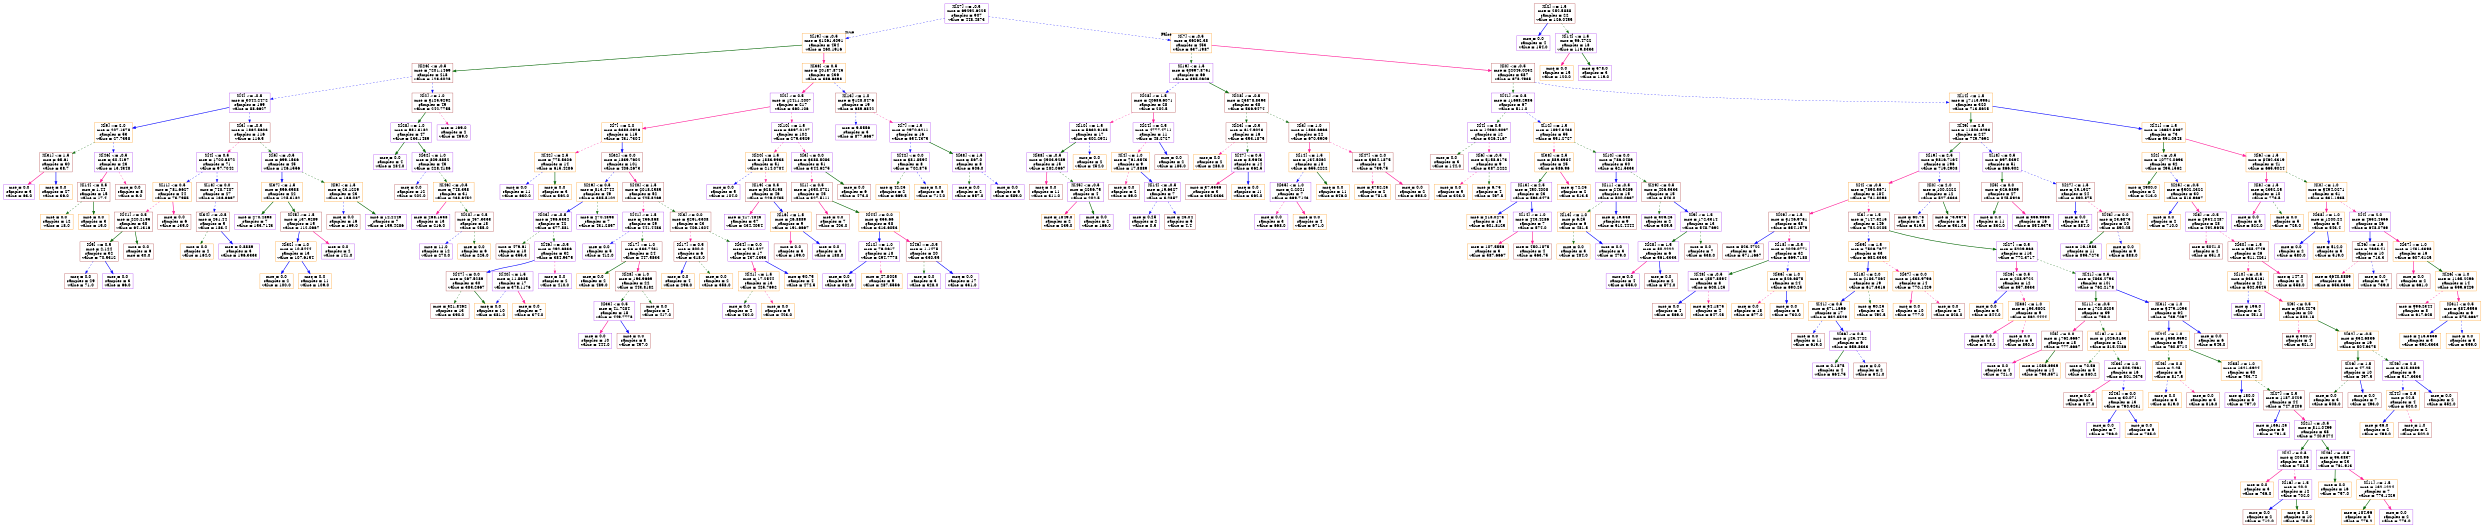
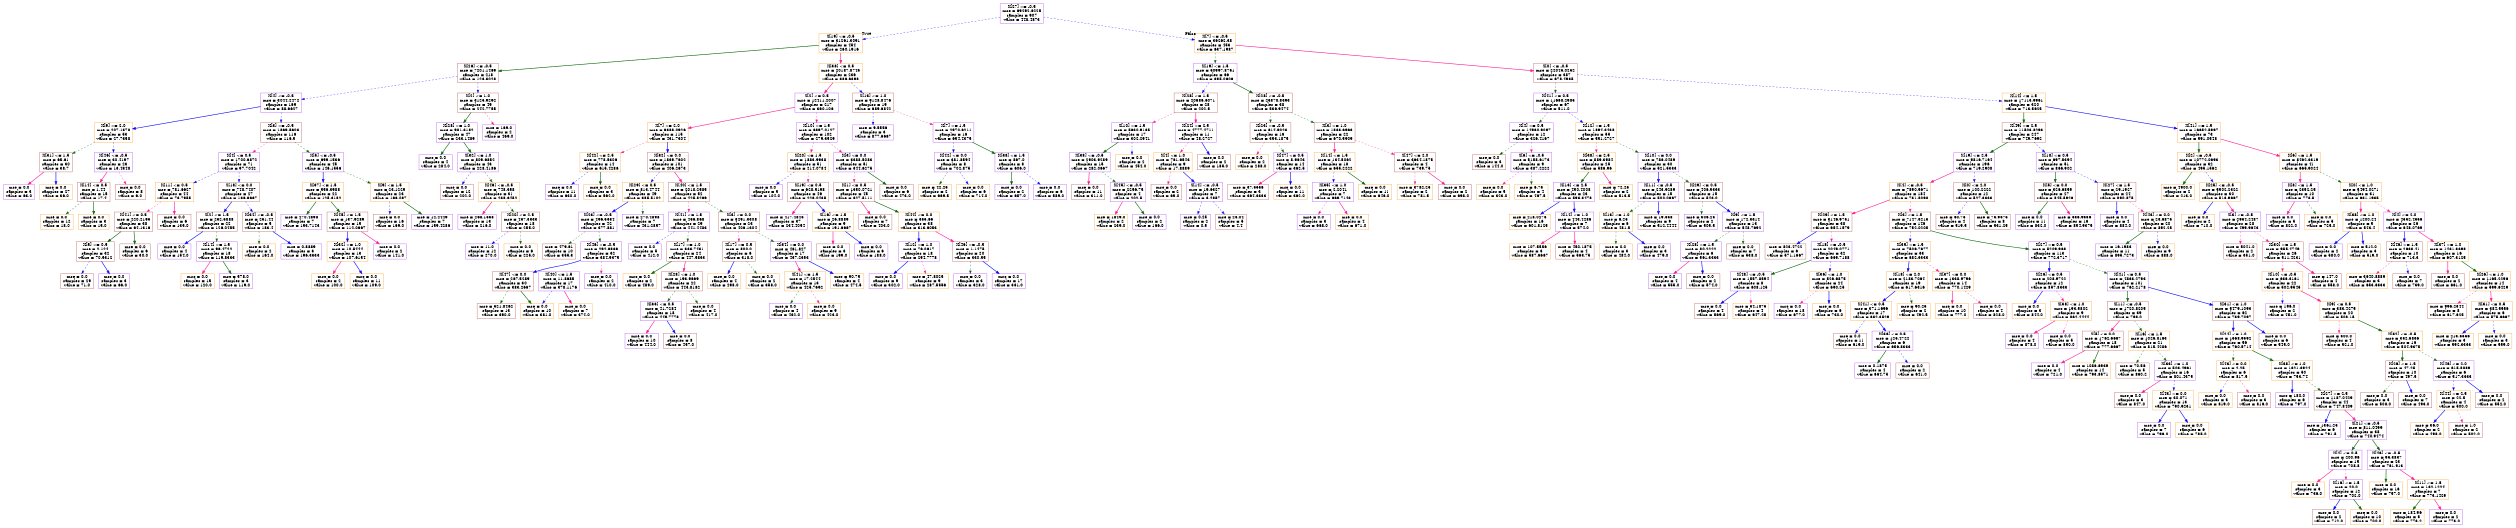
node "X[3] <= -0.5 mse = 1864.5603 samples = 116 value = 116.5": label "X[3] <= -0.5 mse = 1864.5603 samples = 116 value = 116.5" -> "X[3] <= -0.5 mse = 1869.5603 samples = 116 value = 116.5"
edge "X[38] <= 1.5 mse = 867.0 samples = 8 value = 606.0" -> "mse = 0.0 samples = 2 value = 657.0": style dashed -> bold
edge "X[18] <= 0.0 mse = 748.7407 samples = 27 value = 136.6667" -> "X[2] <= 1.5 mse = 252.5888 samples = 22 value = 126.0455": added
node "X[3] <= -0.5 mse = 2954.2487 samples = 28 value = 492.9643": label "X[3] <= -0.5 mse = 2954.2487 samples = 28 value = 492.9643" -> "X[3] <= -0.5 mse = 2954.2487 samples = 28 value = 499.9643"
edge "X[9] <= 1.5 mse = 172.3314 samples = 13 value = 548.7692" -> "X[28] <= 1.5 mse = 80.2222 samples = 6 value = 561.3333": style bold -> dashed
node "mse = 0.0 samples = 6 mse = 30.0": label "mse = 0.0 samples = 6 mse = 30.0" -> "mse = 0.0 samples = 6 value = 30.0"
edge "X[27] <= 0.5 mse = 5209.968 samples = 113 value = 772.3717" -> "X[26] <= 0.5 mse = 208.9722 samples = 12 value = 857.8333": color deeppink -> blue
edge "X[32] <= 1.0 mse = 10.5444 samples = 13 value = 107.6154" -> "mse = 0.0 samples = 2 value = 100.0": color blue -> deeppink
node "mse = 0.0 samples = 18 value = 677.0": color darkorange -> purple
